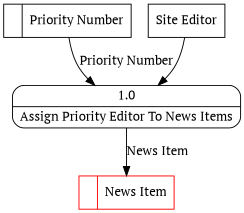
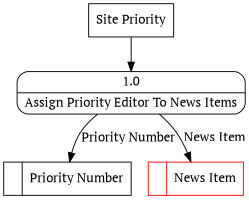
node "Site Editor": label "Site Editor" -> "Site Priority"
edge "Priority Number" -> "1.0": reversed
